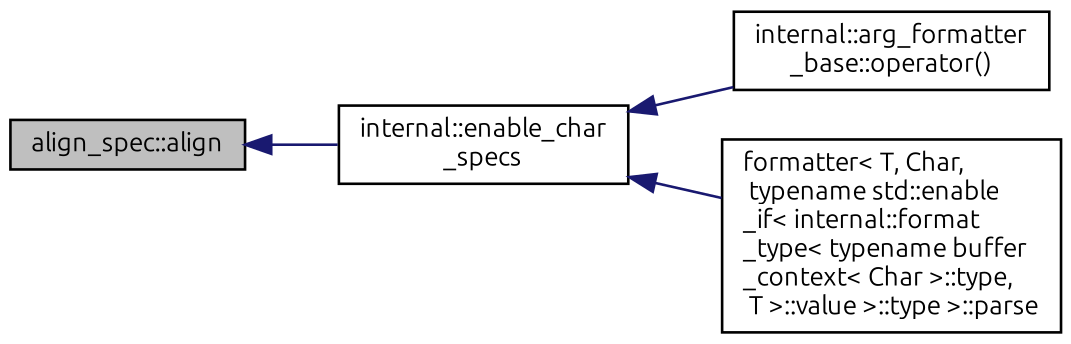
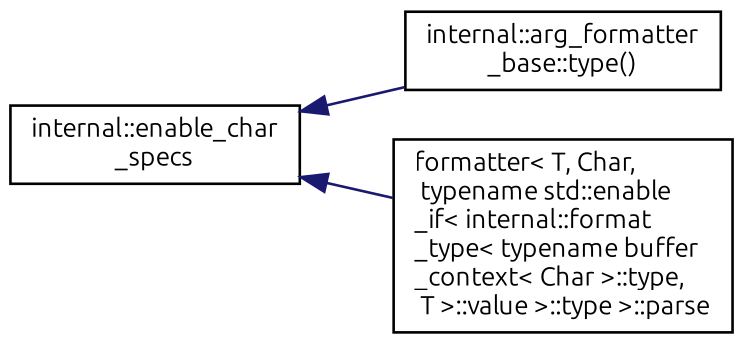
node "internal::arg_formatter _base::operator()": label "internal::arg_formatter _base::operator()" -> "internal::arg_formatter _base::type()"
node "align_spec::align": removed
